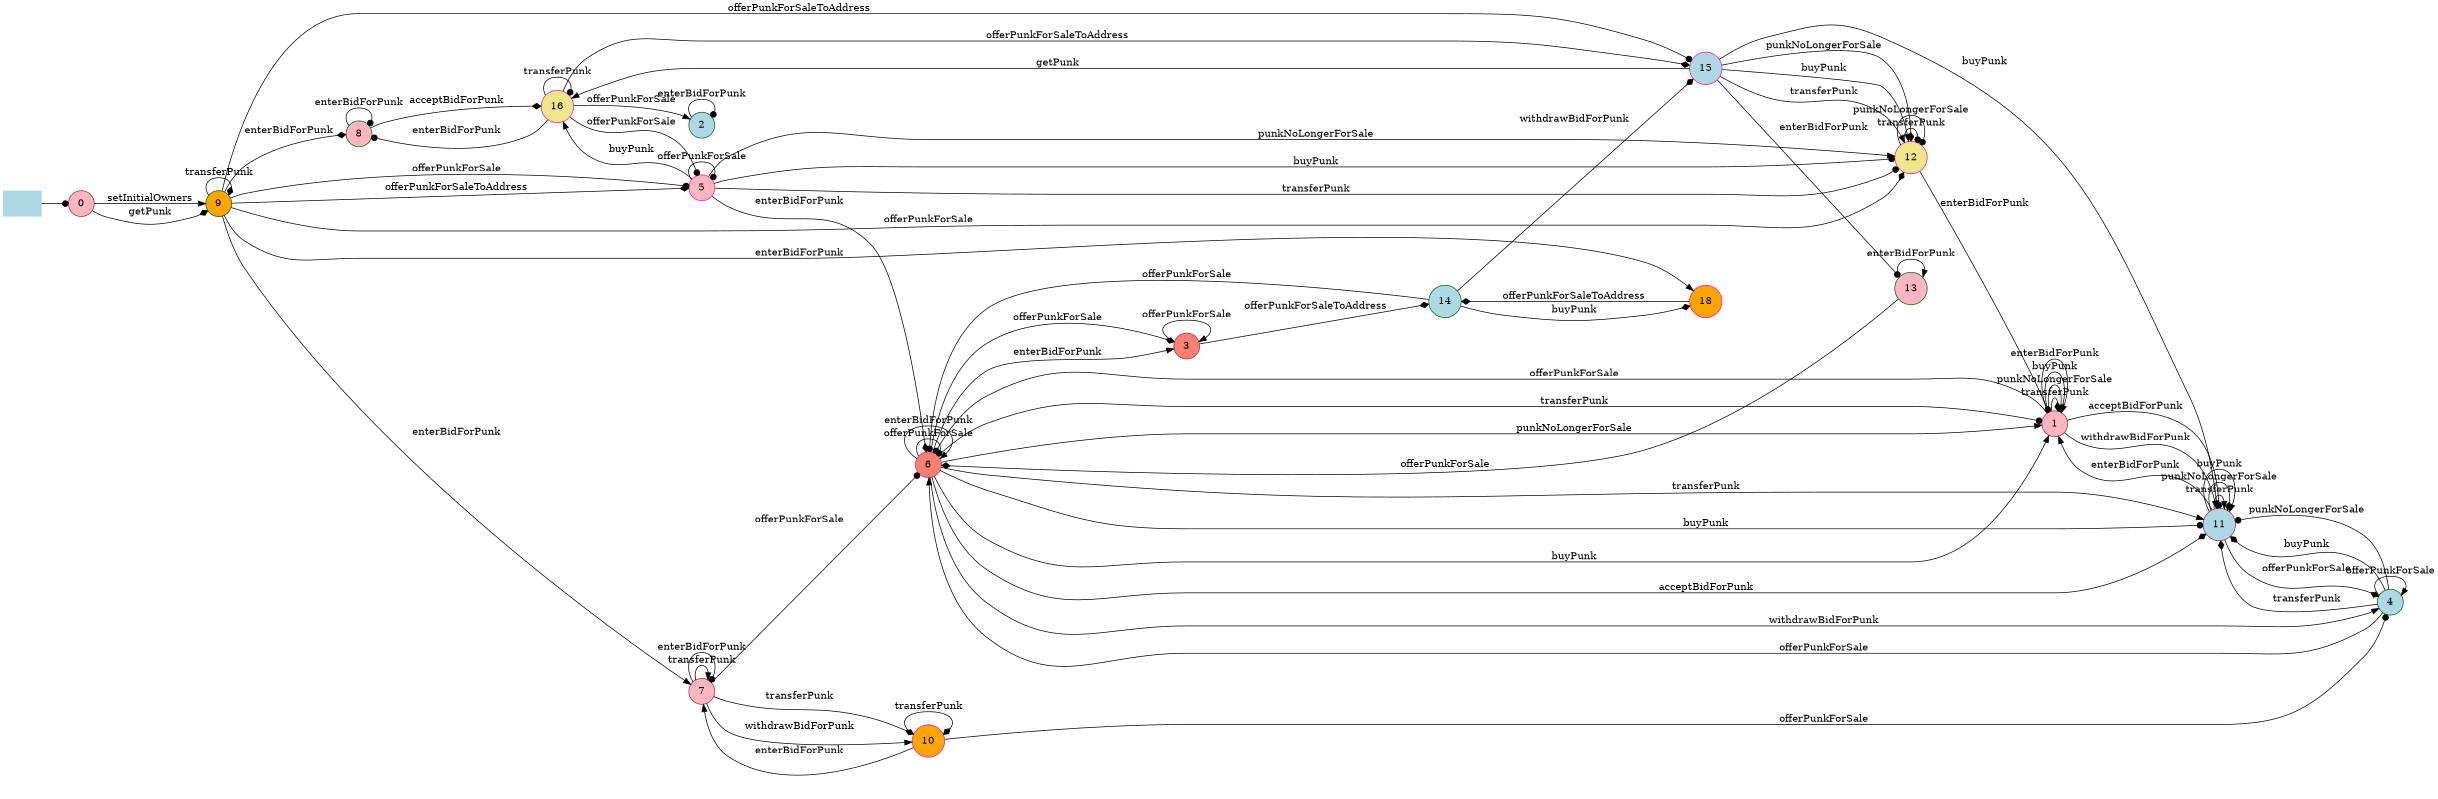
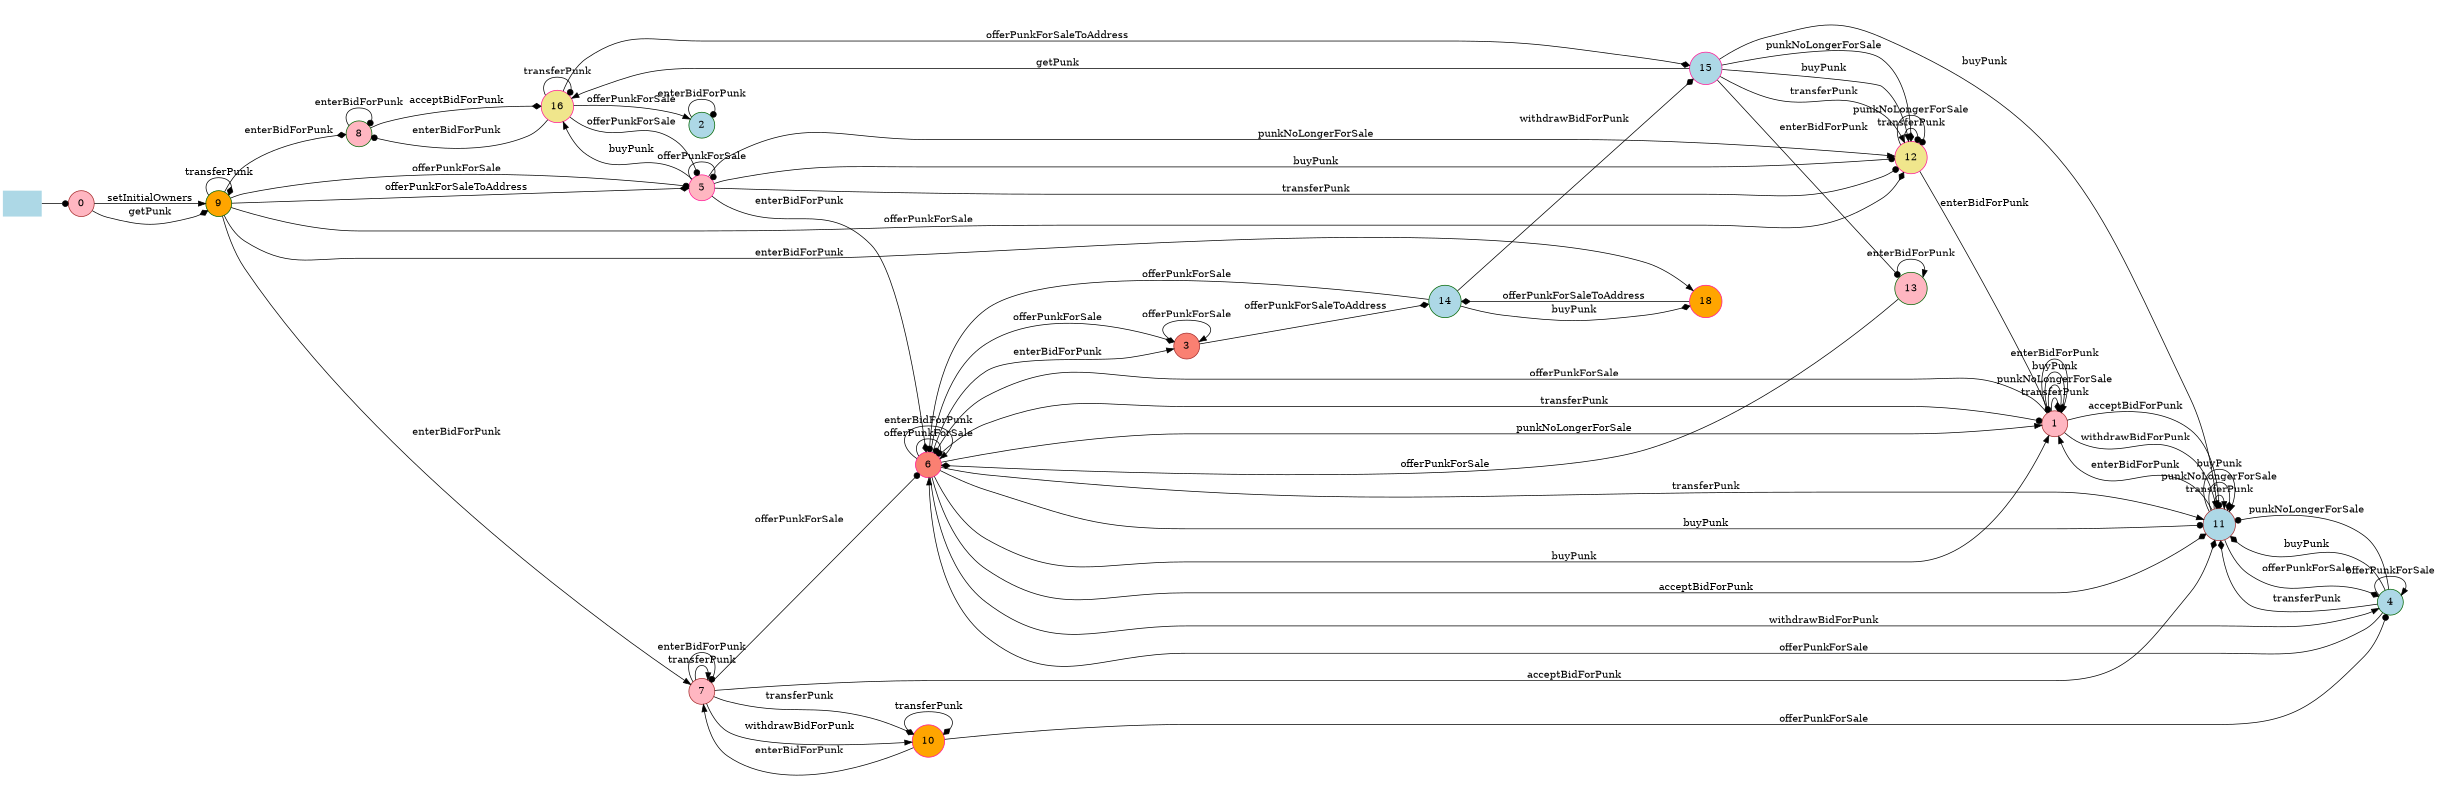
edge "9" -> "15": removed, label "offerPunkForSaleToAddress"
edge "7" -> "11": added, label "acceptBidForPunk"
